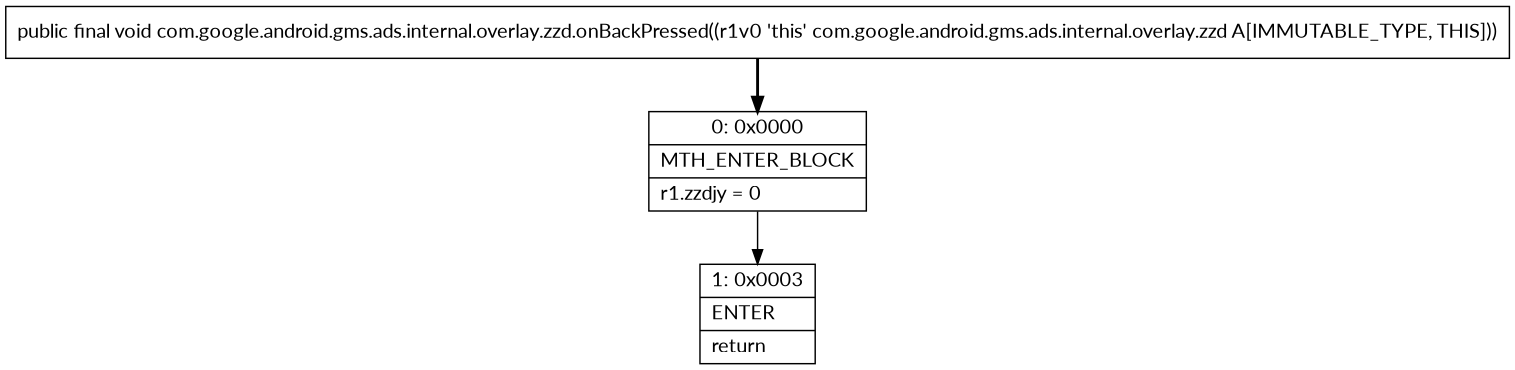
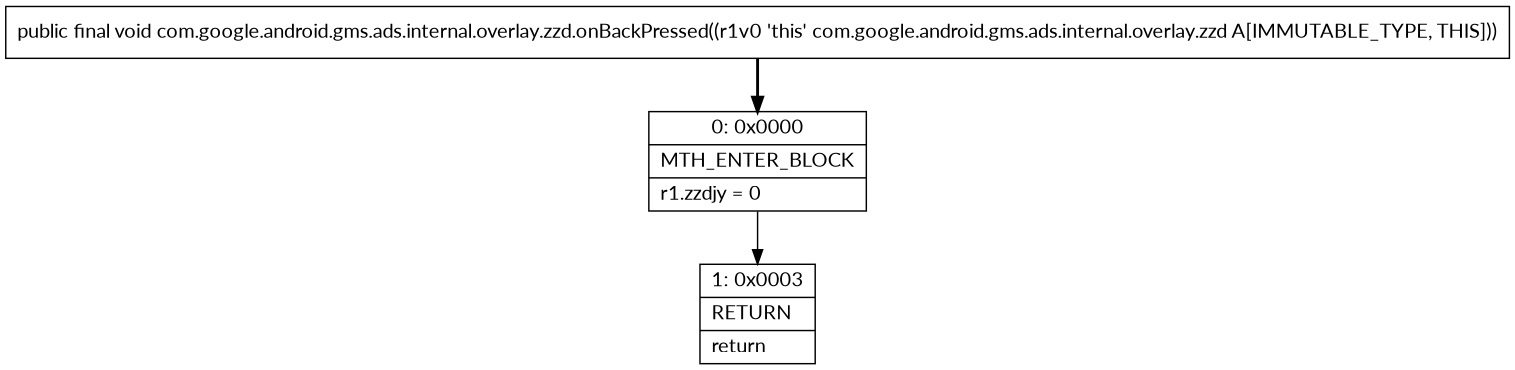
node "1: 0x0003": text "ENTER" -> "RETURN"
